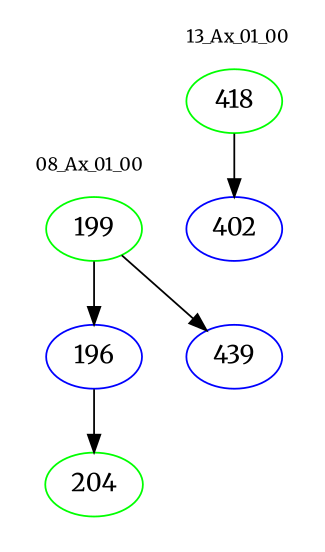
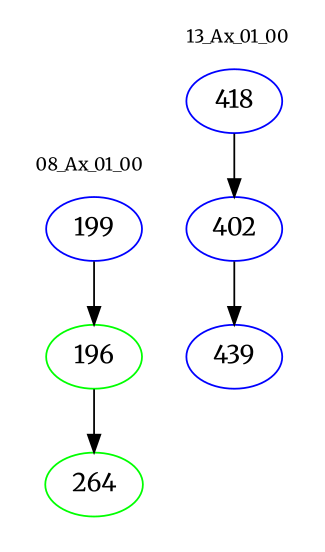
node "418": color green -> blue
node "199": color green -> blue
edge "199" -> "439": now "402" -> "439"
node "196": color blue -> green
node "204": label "204" -> "264"
